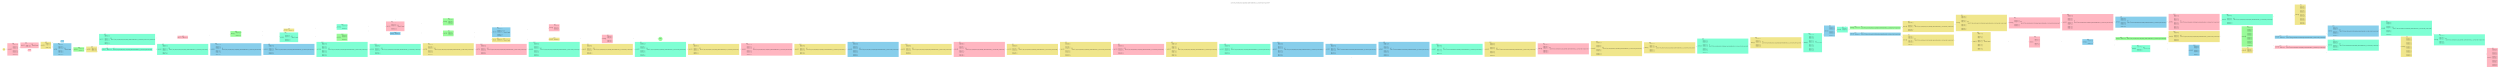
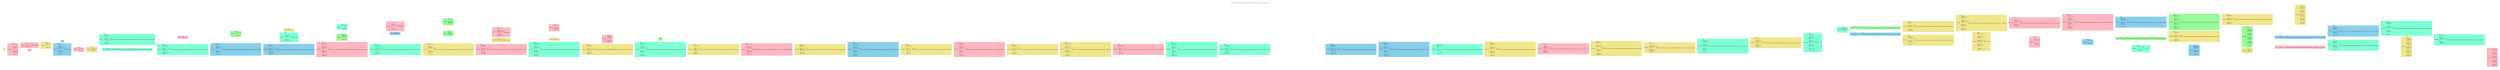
node "0x109a19 [28]": fillcolor aquamarine -> khaki
node "0x1099ef [42]": fillcolor lightpink -> palegreen
node "0x10991a [29]": removed
node "0x109cfc [24]": fillcolor skyblue -> lightpink
node "0x10952a [11]": fillcolor palegreen -> lightpink
node "0x10959d [38]": fillcolor aquamarine -> lightpink
node "0x109780 [35]": fillcolor khaki -> aquamarine
node "0x1097bc [35]": removed
